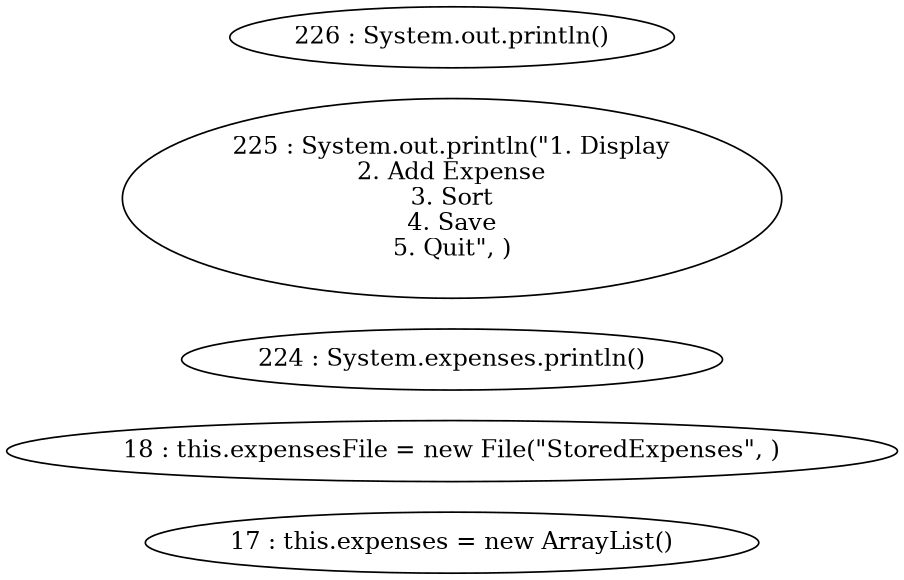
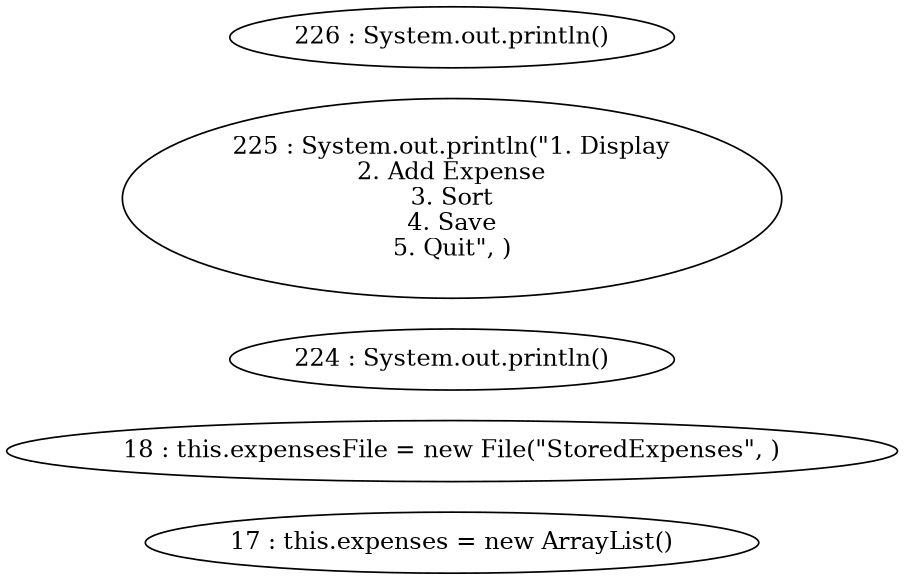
node "224 : System.expenses.println()": label "224 : System.expenses.println()" -> "224 : System.out.println()"
